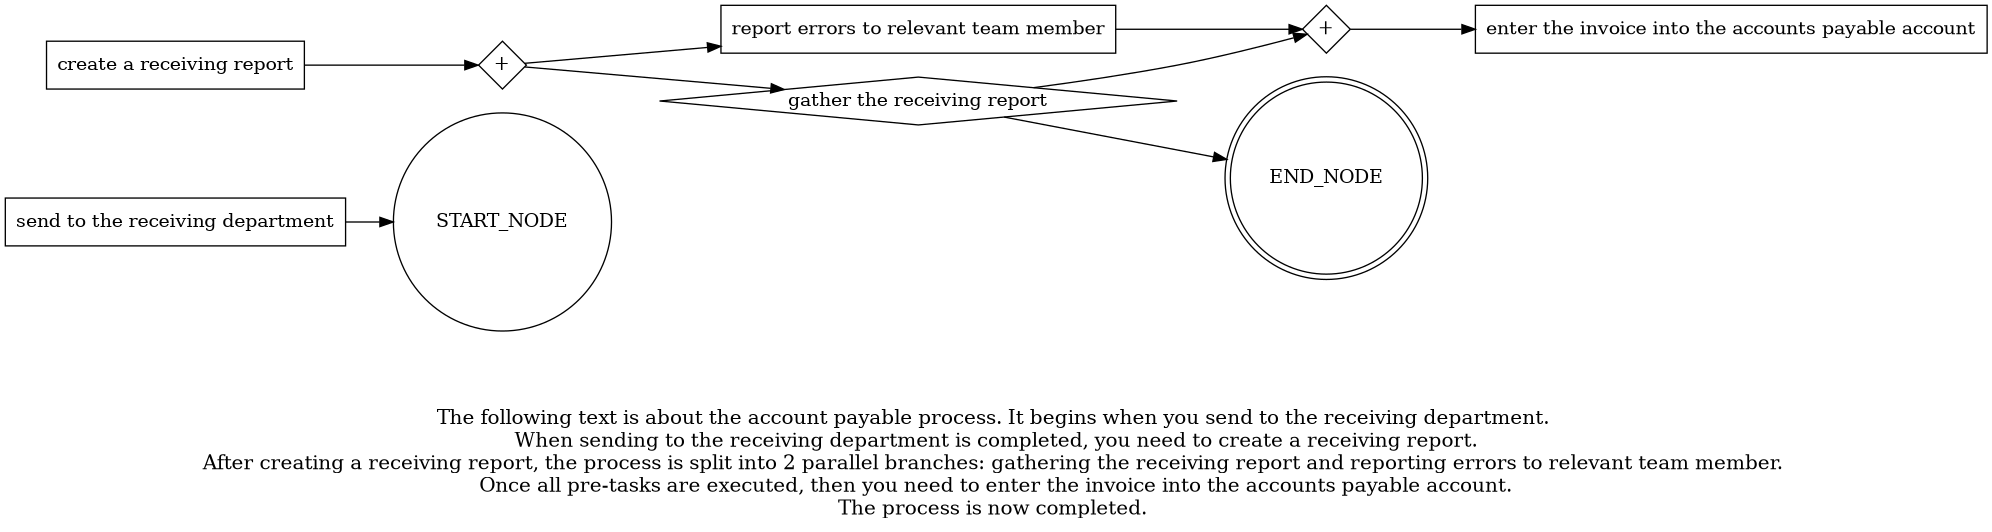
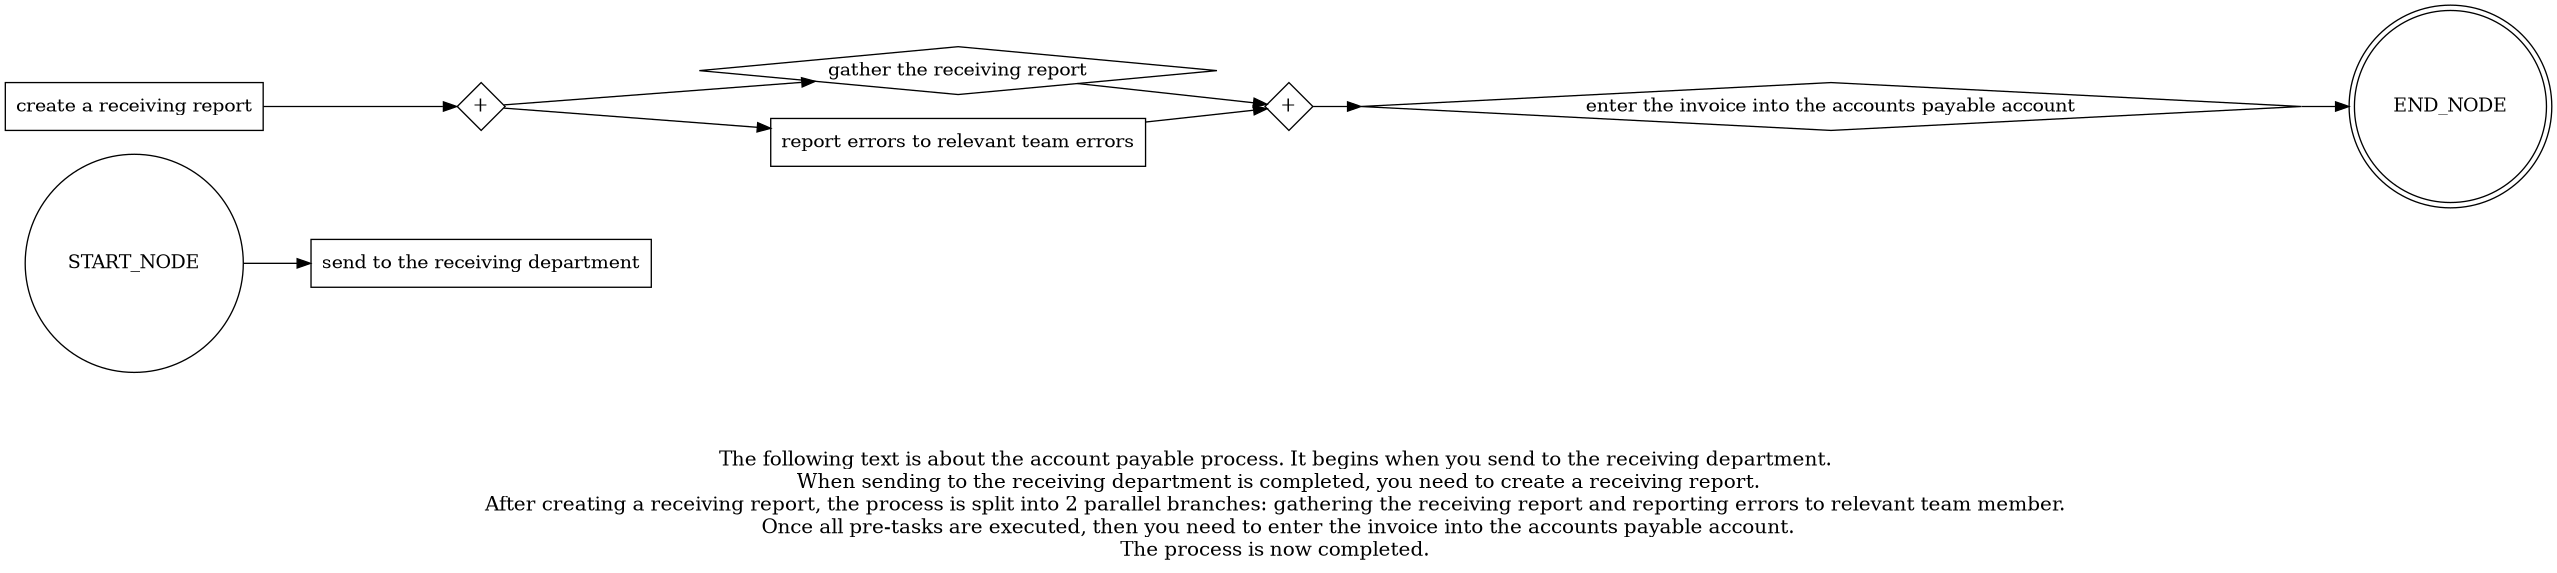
node "report errors to relevant team member": label "report errors to relevant team member" -> "report errors to relevant team errors"
node "enter the invoice into the accounts payable account": shape box -> diamond
edge "gather the receiving report" -> "END_NODE": now "enter the invoice into the accounts payable account" -> "END_NODE"
edge "send to the receiving department" -> "START_NODE": reversed
